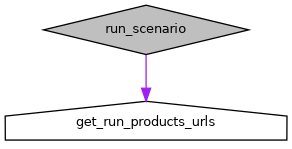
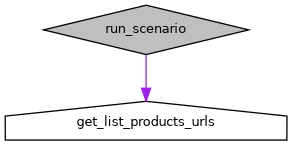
node "get_run_products_urls": label "get_run_products_urls" -> "get_list_products_urls"
